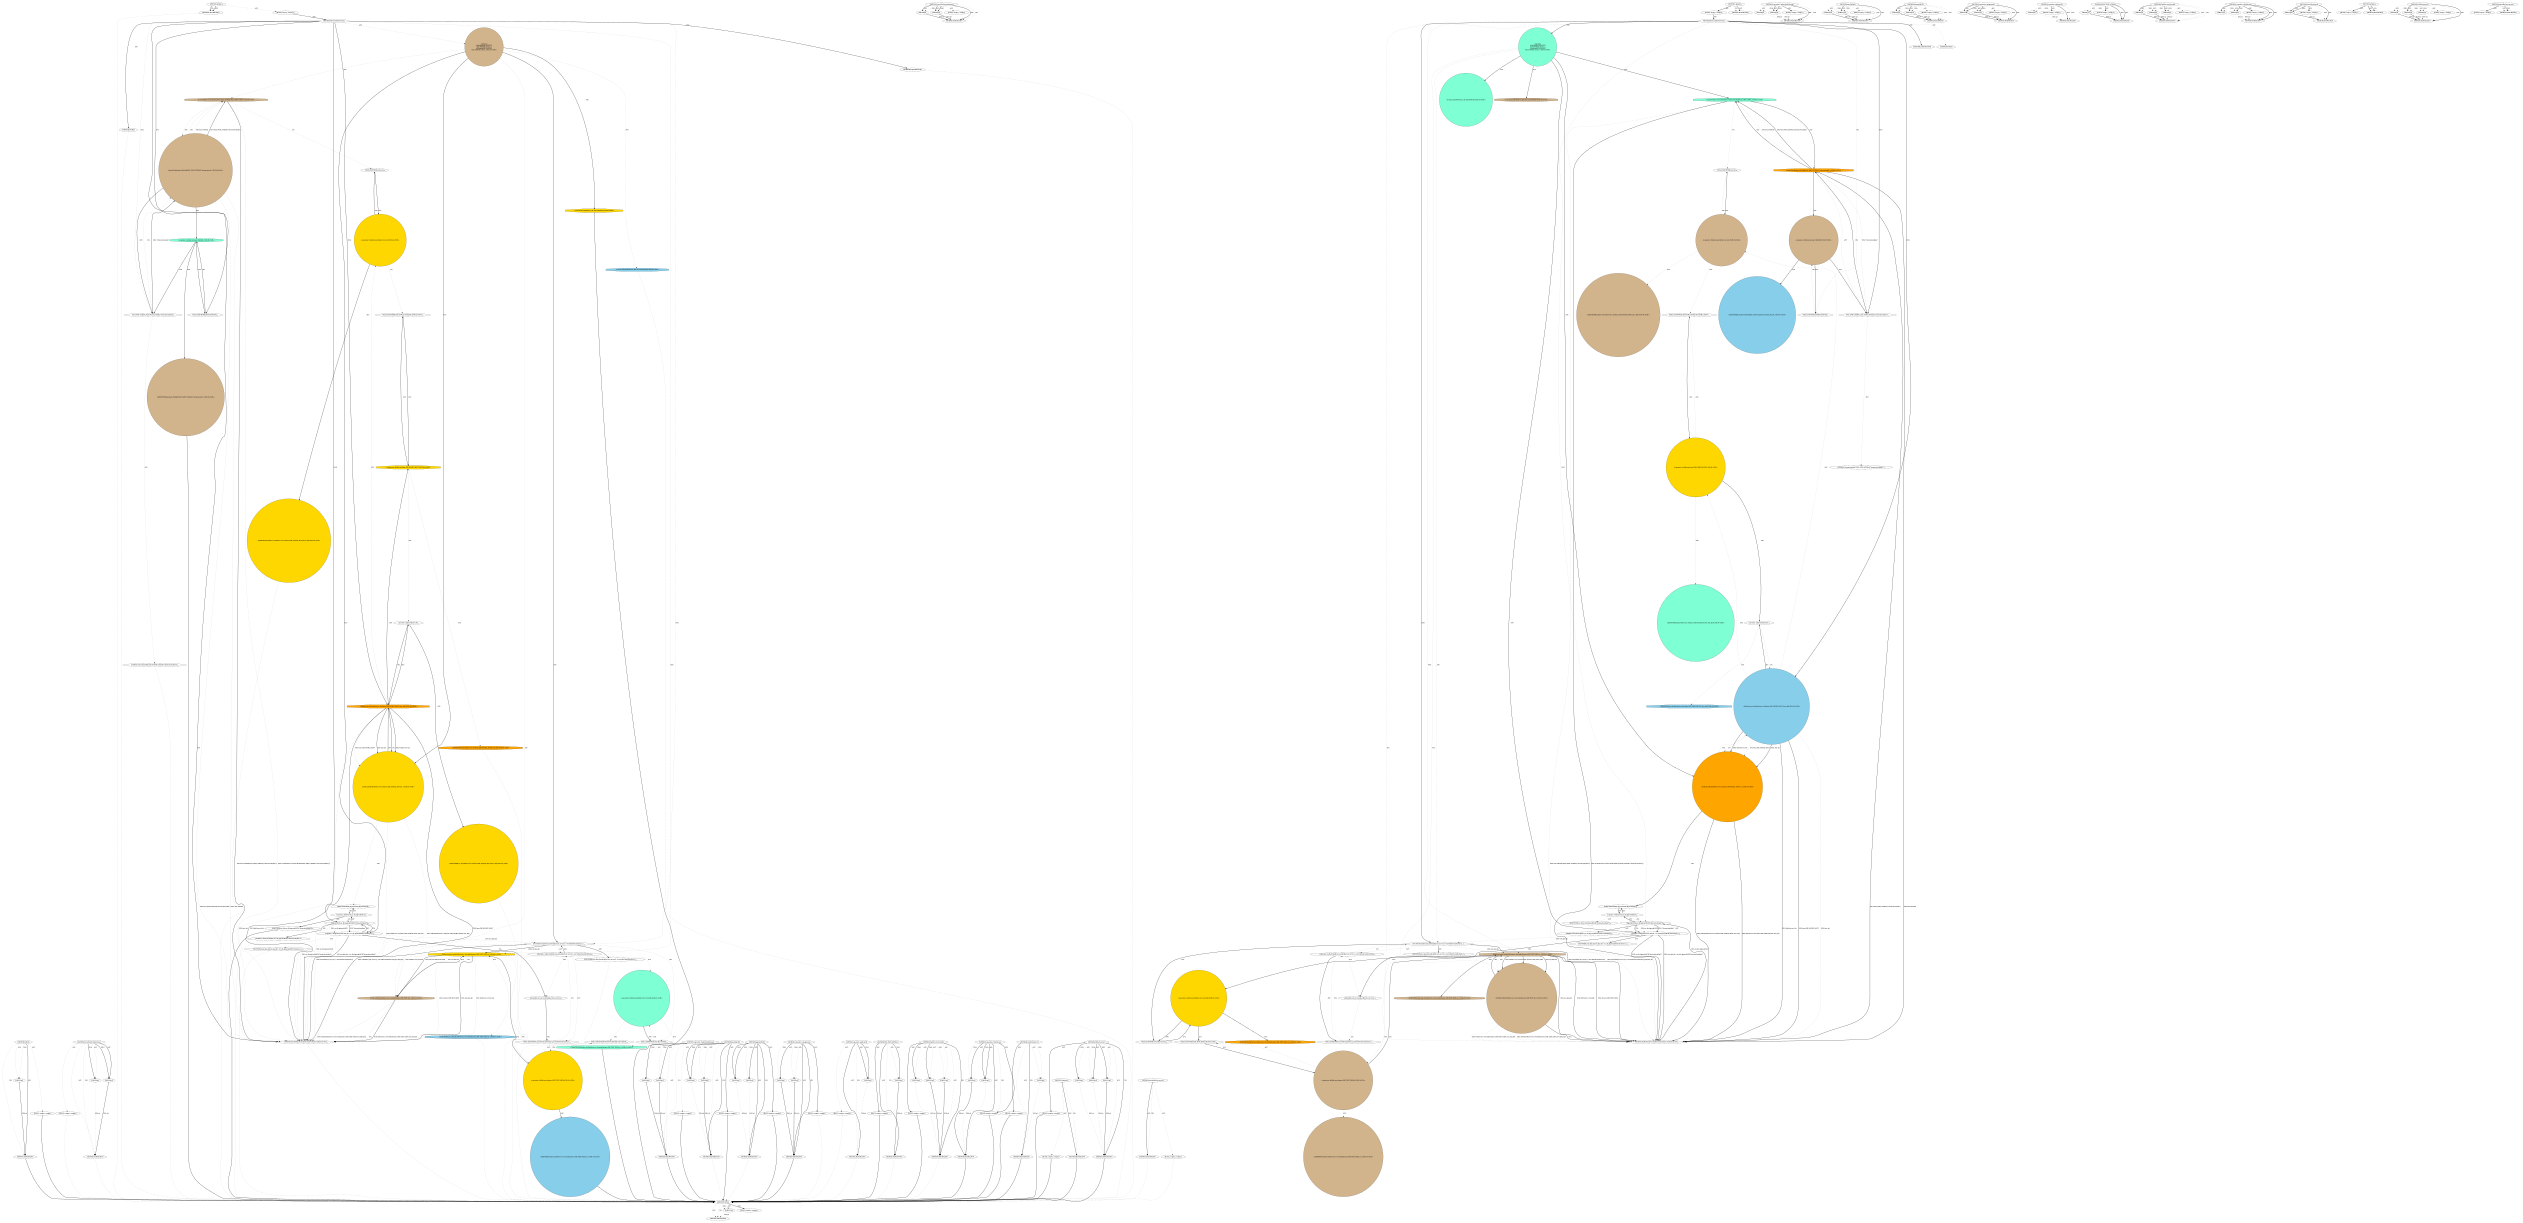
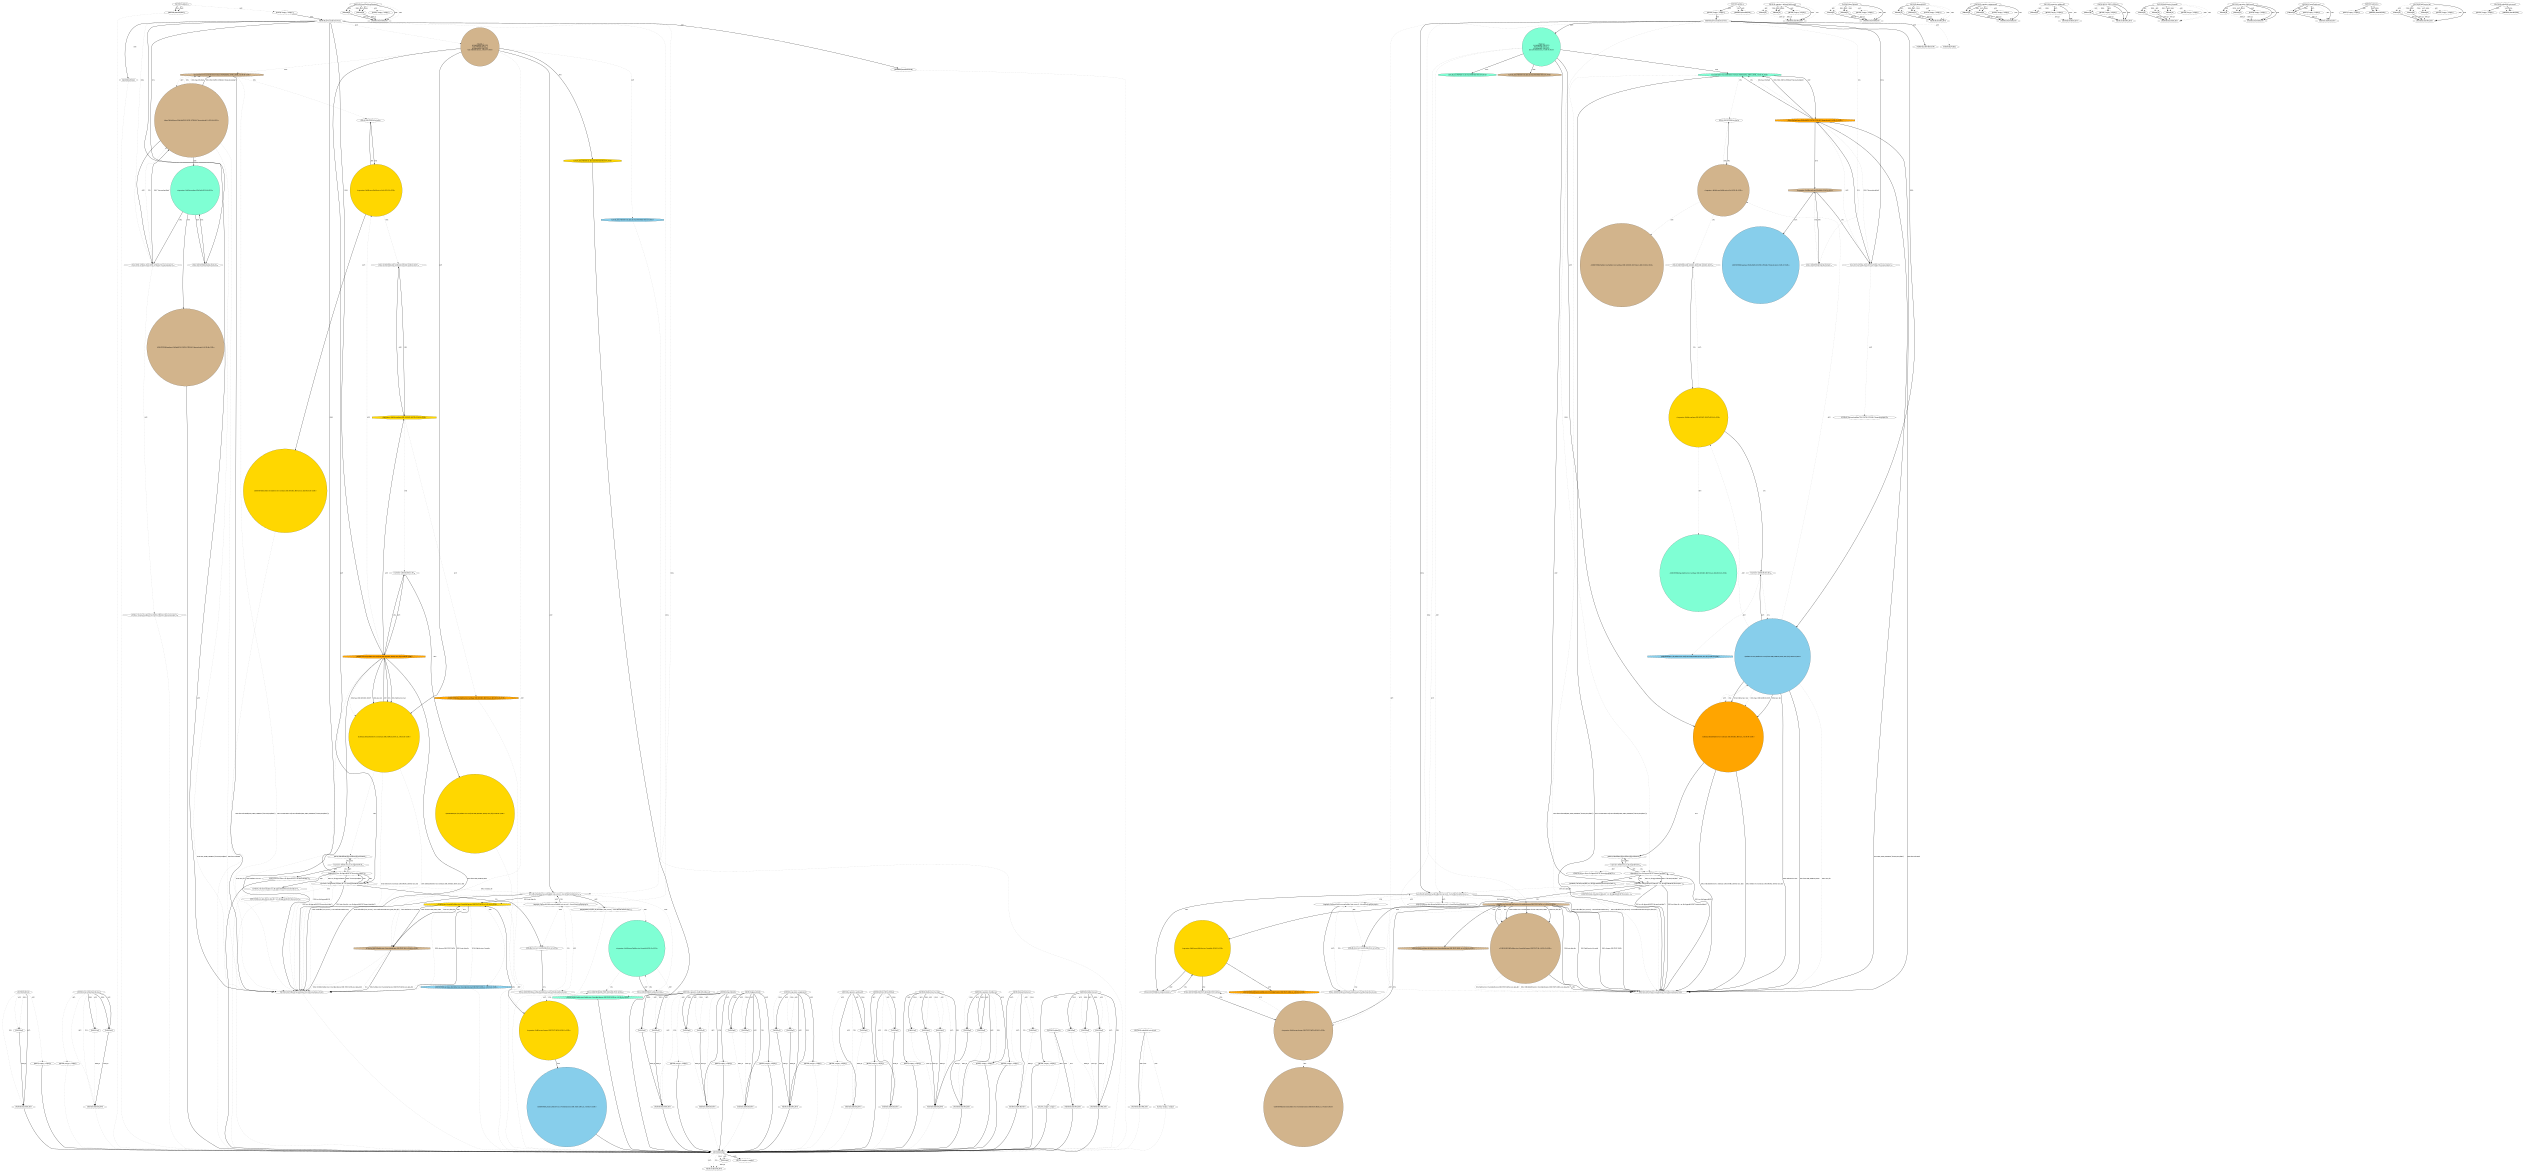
node "<(LOCAL,base.FilePath src_dir: base.FilePath)<SUB>18</SUB>>": shape circle -> octagon
node "<(<operator>.fieldAccess,base::FilePath)<SUB>18</SUB>>": shape octagon -> circle
node "<(<operator>.fieldAccess,base::FilePath)<SUB>17</SUB>>": shape circle -> octagon
